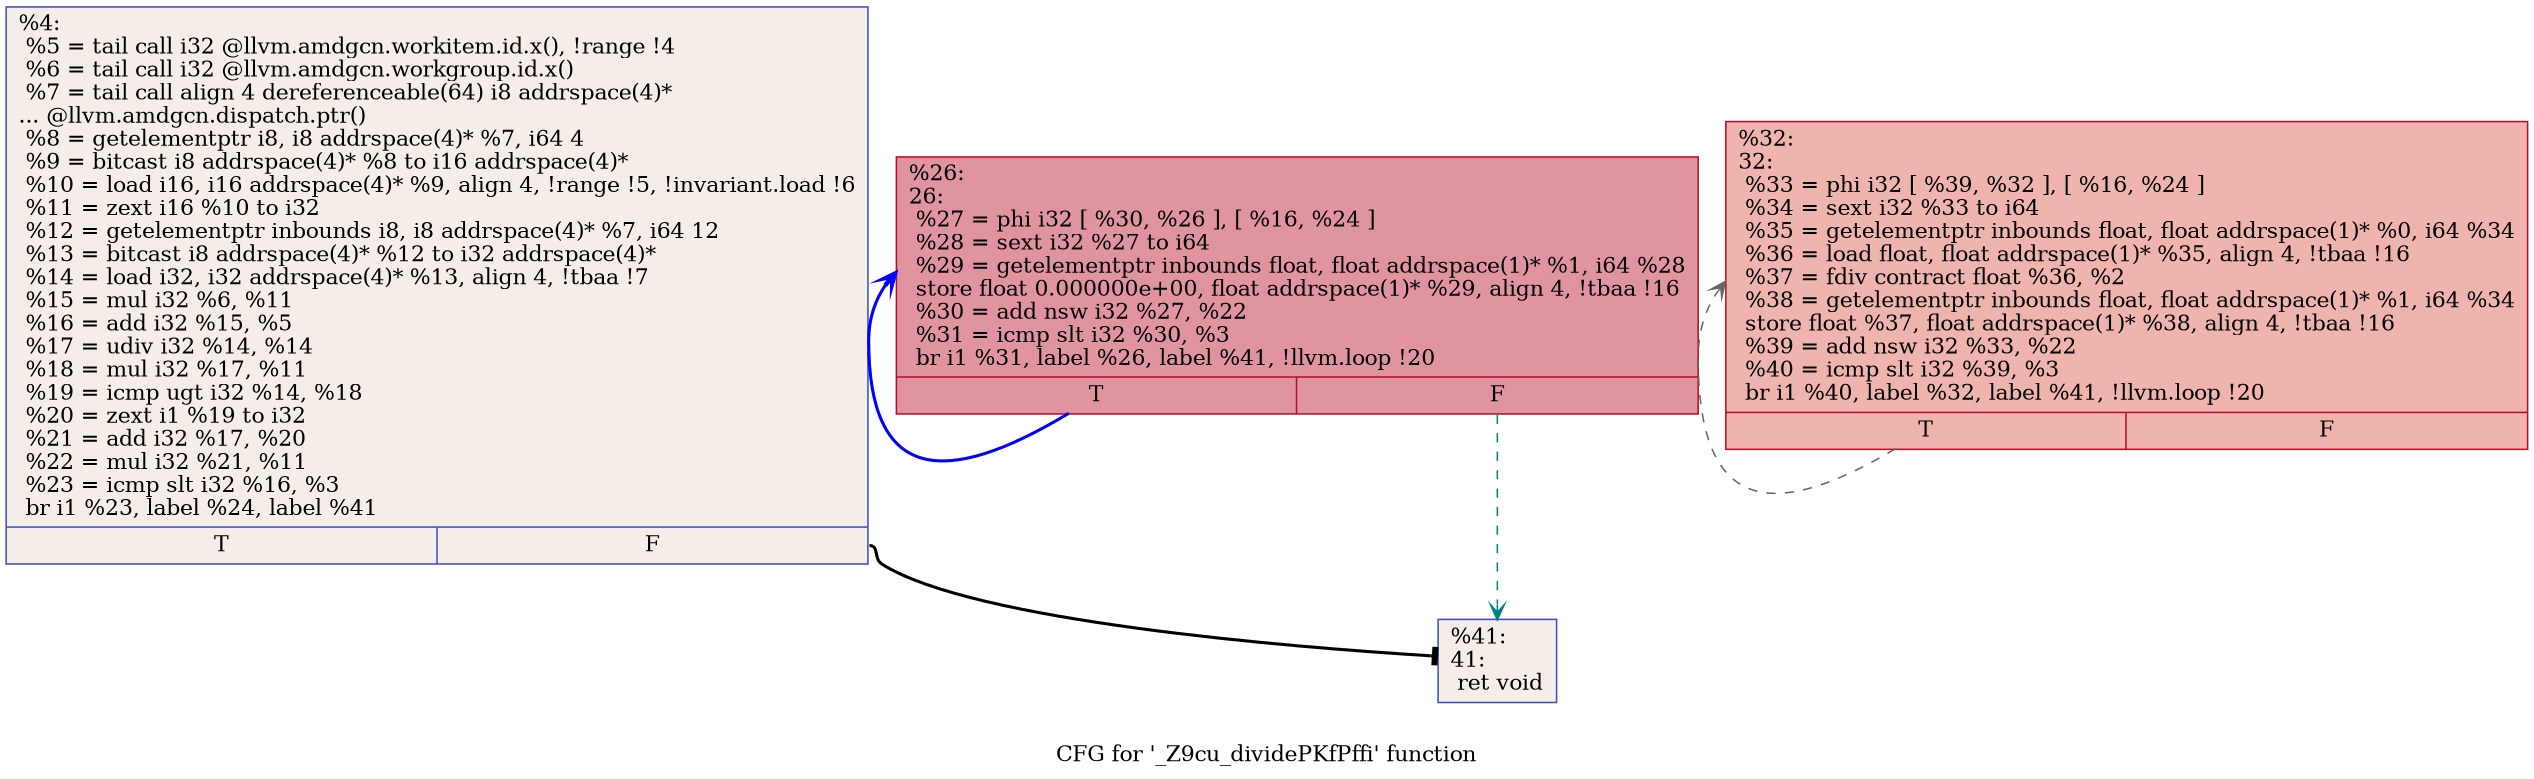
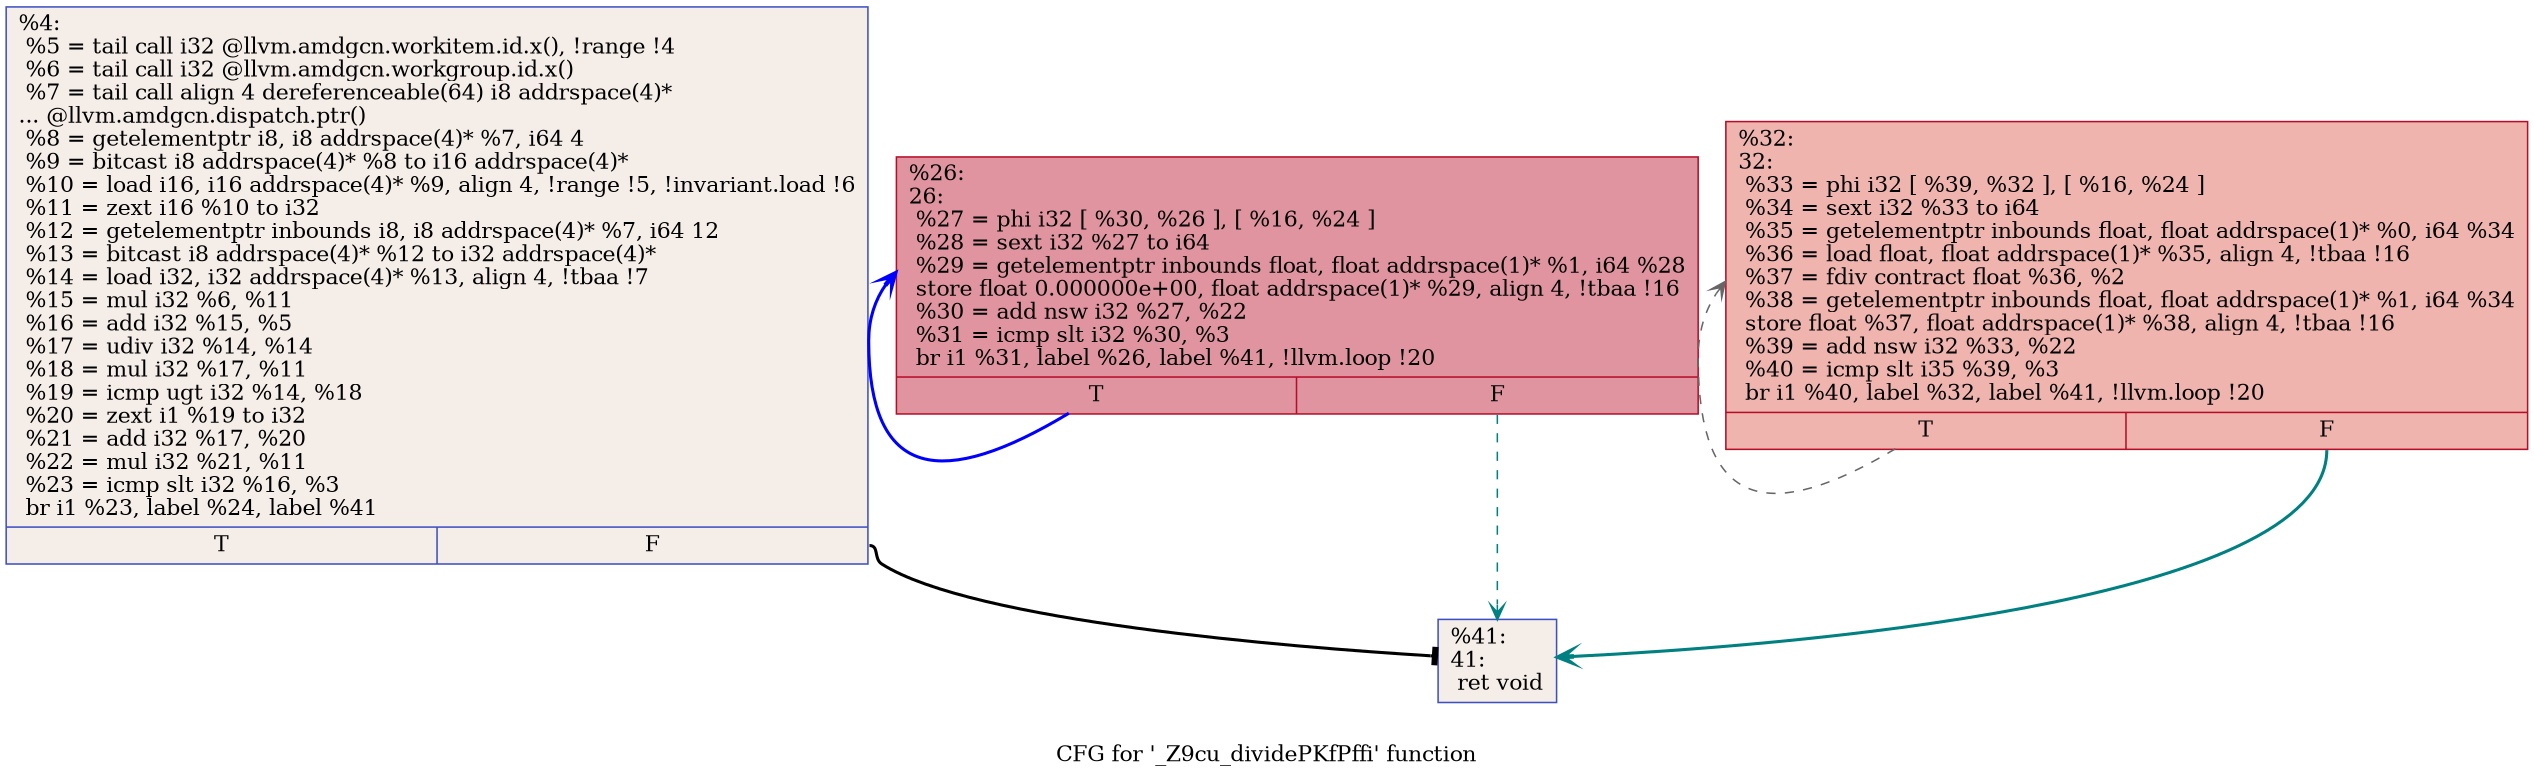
node "%32:": text "%40 = icmp slt i32 %39, %3" -> "%40 = icmp slt i35 %39, %3"
edge "%32:" -> "%41:": added
